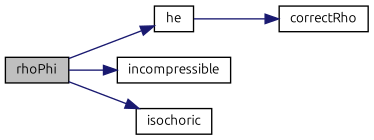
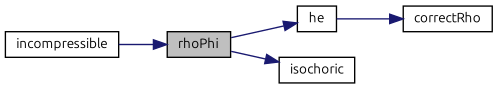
edge "rhoPhi" -> "incompressible": reversed
